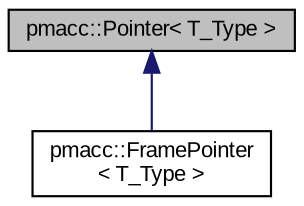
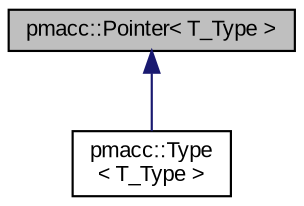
node "pmacc::FramePointer < T_Type >": label "pmacc::FramePointer < T_Type >" -> "pmacc::Type < T_Type >"
